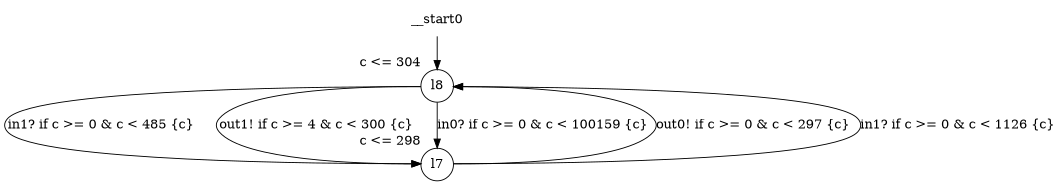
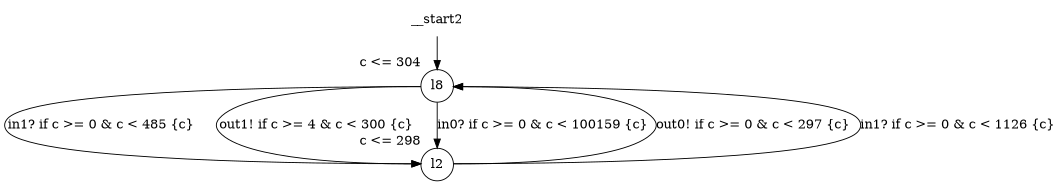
node "__start0": label "__start0" -> "__start2"
node "l7 c <= 298": label "l7 c <= 298" -> "l2 c <= 298"
